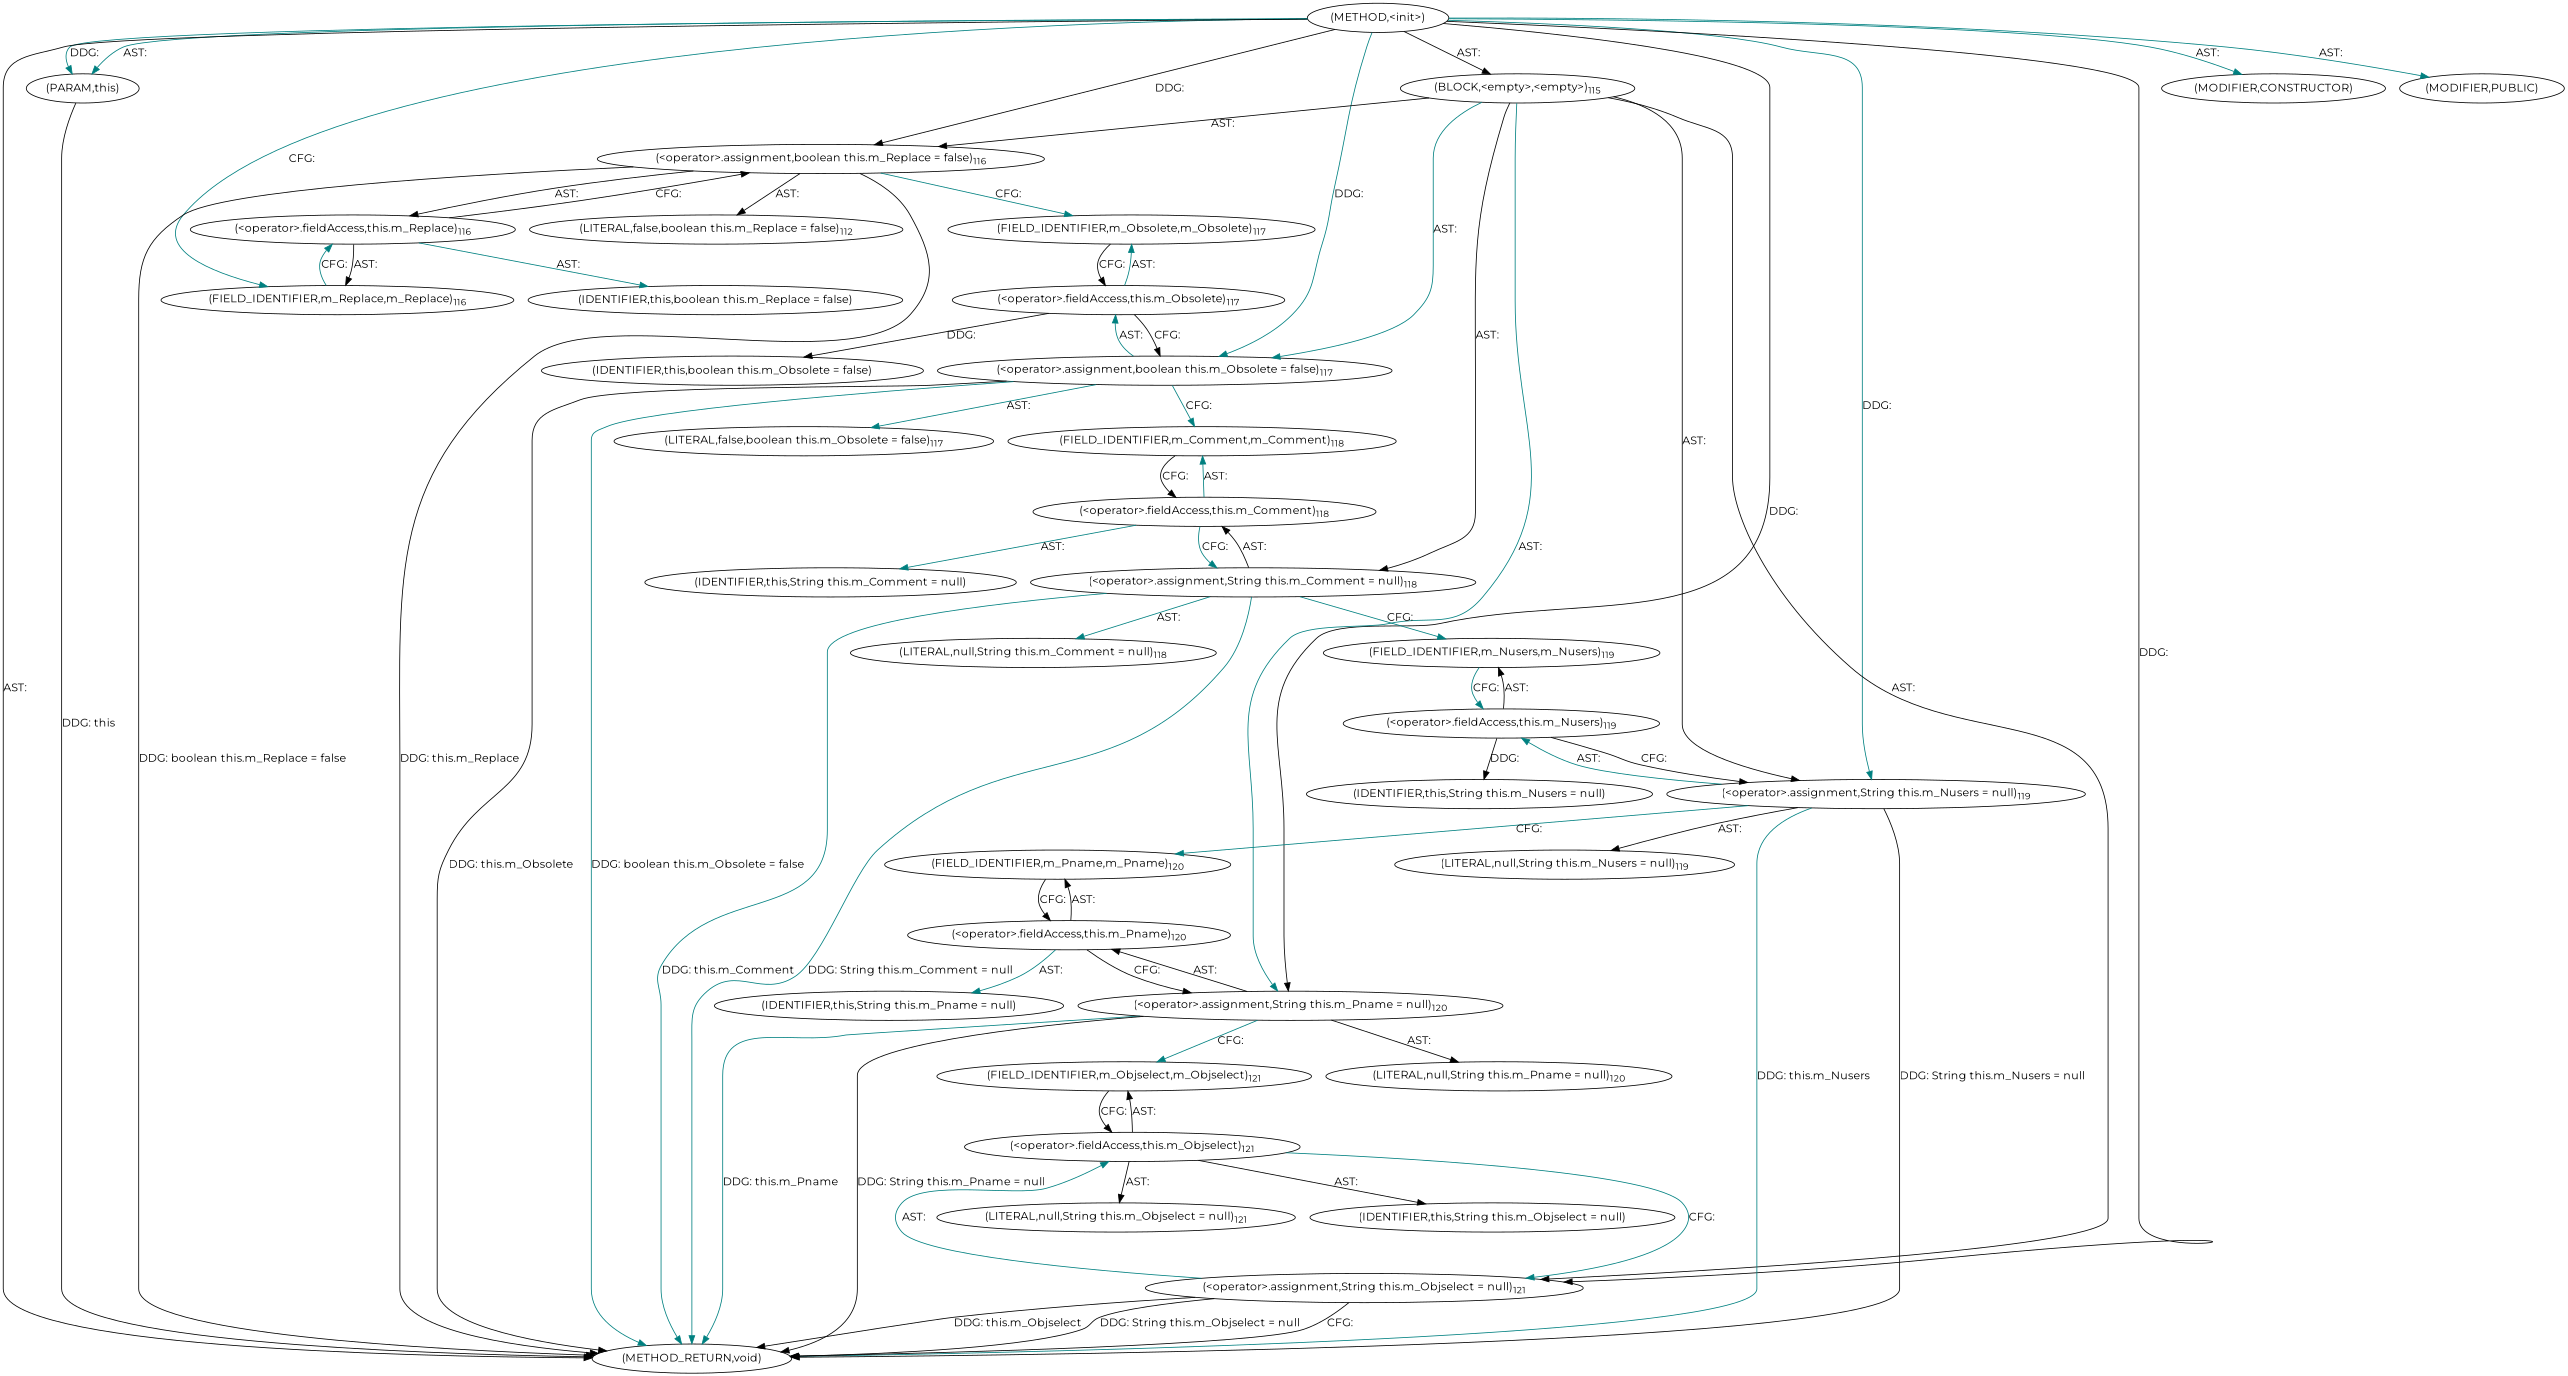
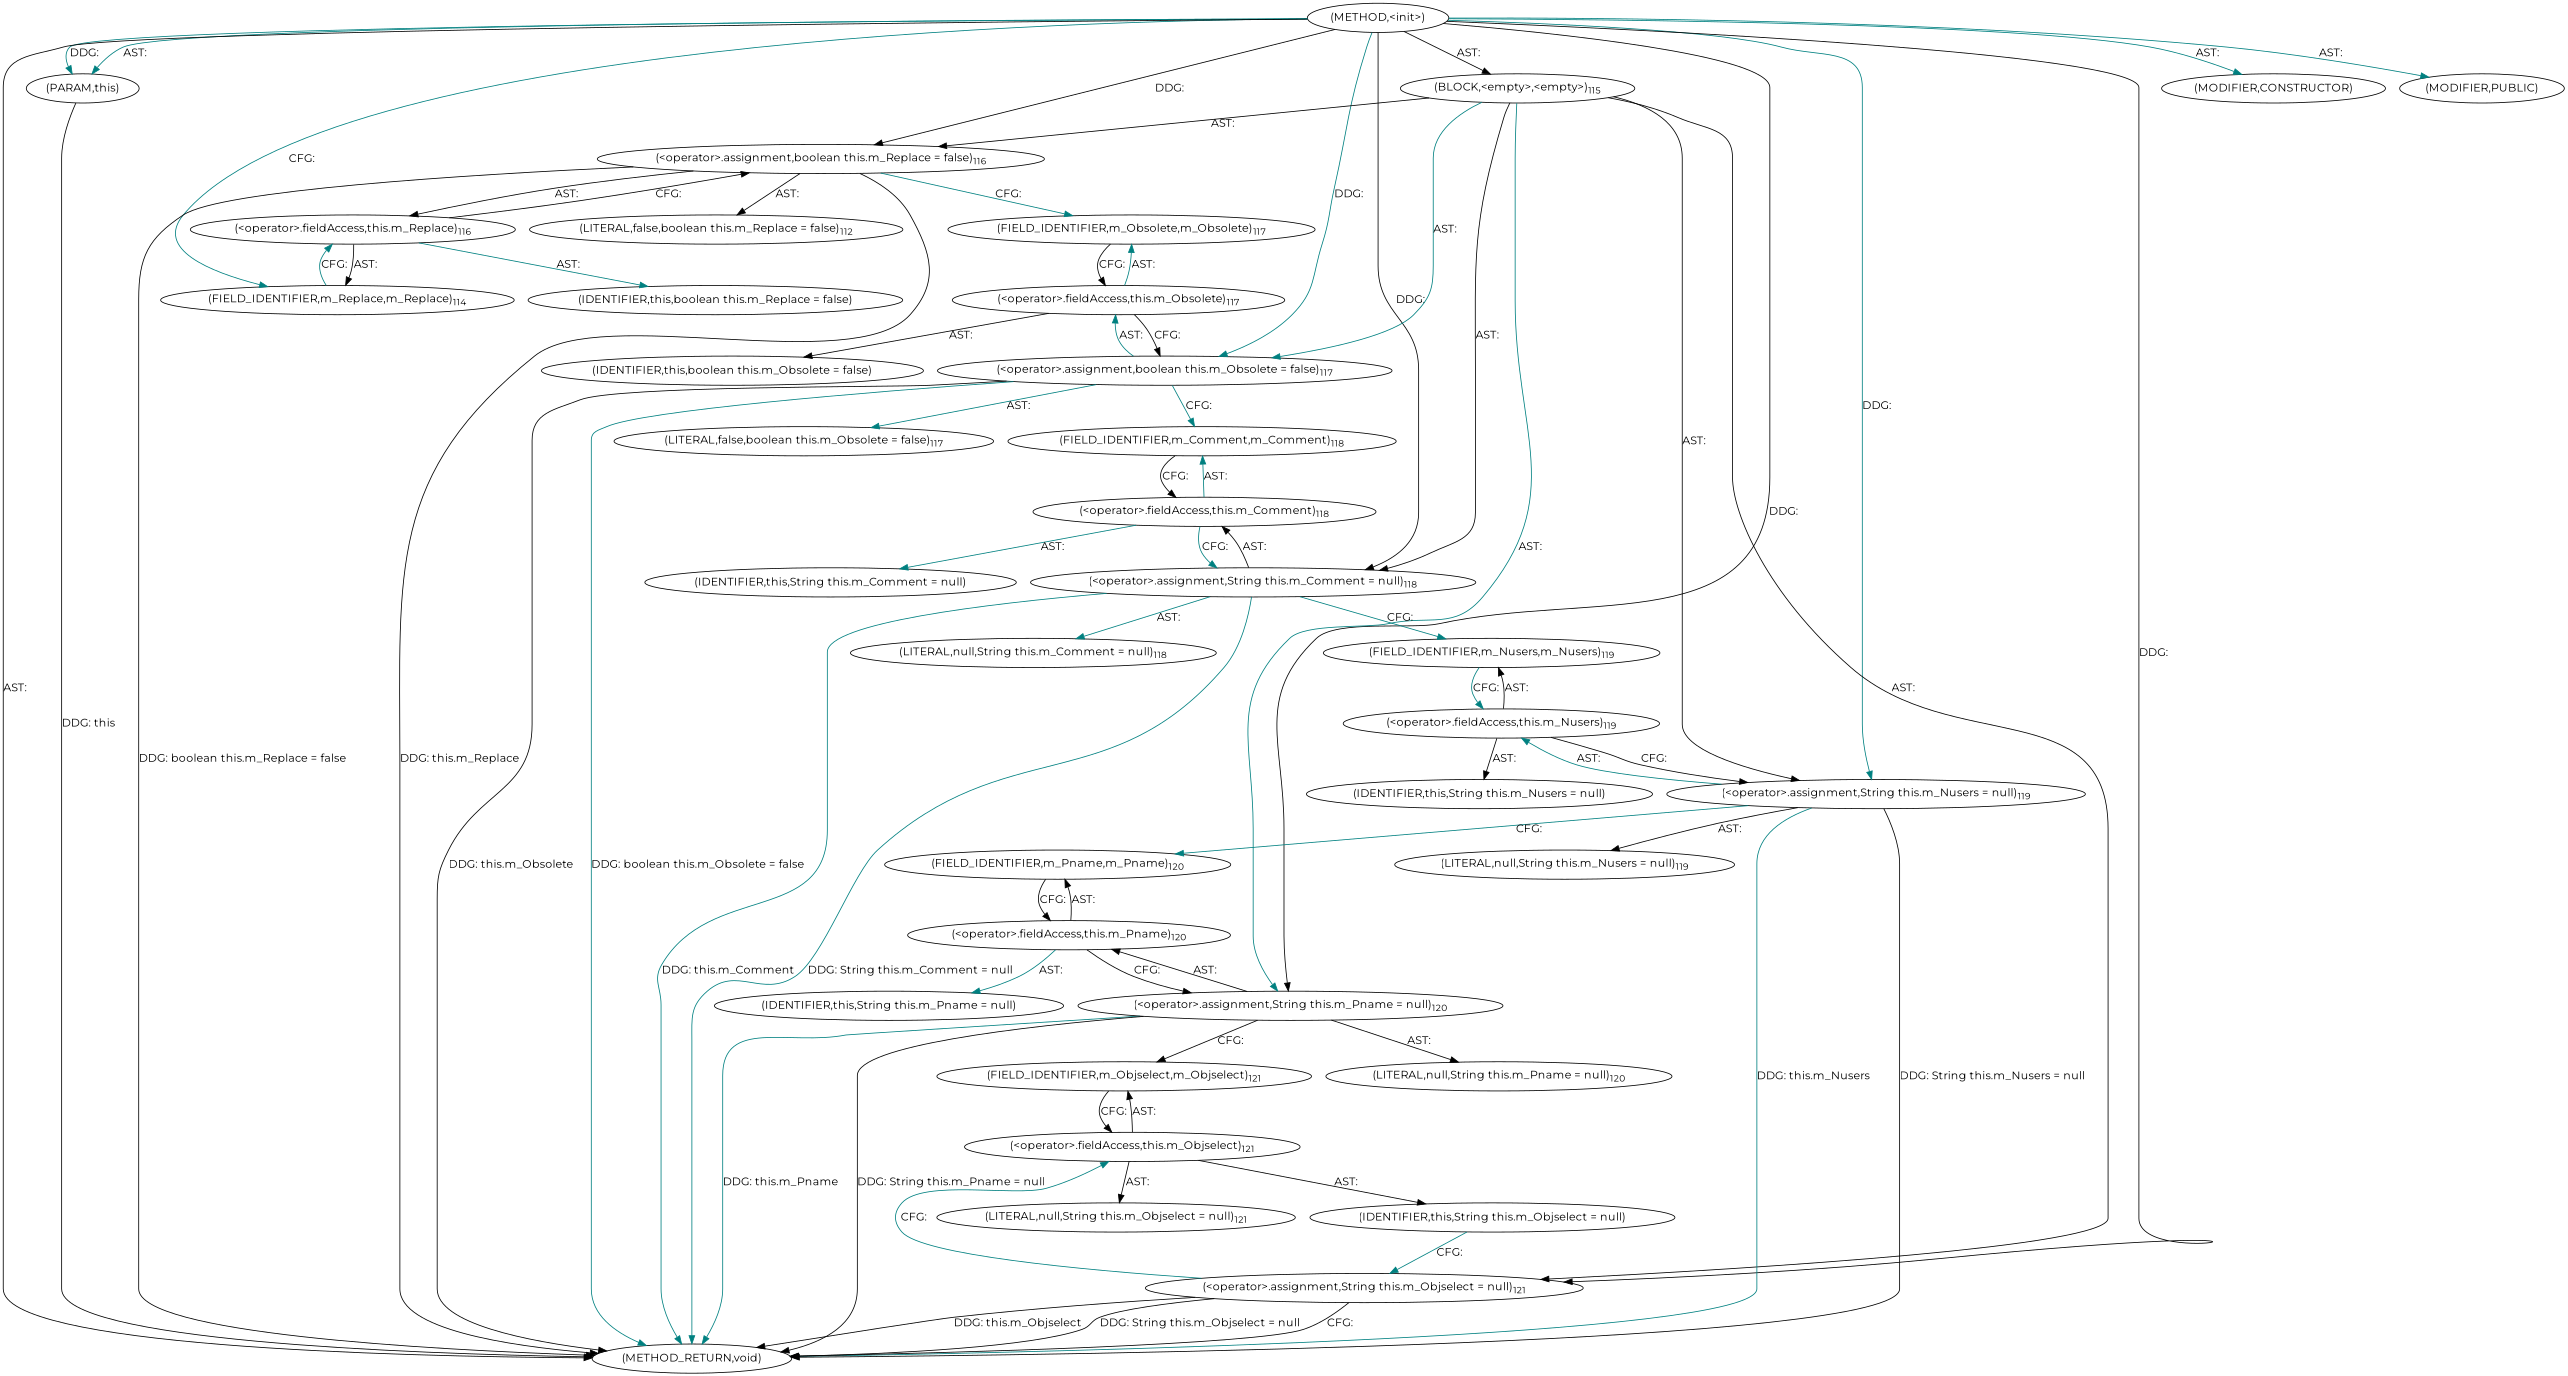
node "(FIELD_IDENTIFIER,m_Replace,m_Replace)": text "116" -> "114"
edge "(METHOD,<init>)" -> "(<operator>.assignment,String this.m_Comment = null)": added, label "DDG:"
edge "(<operator>.fieldAccess,this.m_Obsolete)" -> "(IDENTIFIER,this,boolean this.m_Obsolete = false)": label "DDG: " -> "AST: "
edge "(<operator>.fieldAccess,this.m_Nusers)" -> "(IDENTIFIER,this,String this.m_Nusers = null)": label "DDG: " -> "AST: "
edge "(<operator>.assignment,String this.m_Pname = null)" -> "(FIELD_IDENTIFIER,m_Objselect,m_Objselect)": color teal -> black
edge "(<operator>.fieldAccess,this.m_Objselect)" -> "(<operator>.assignment,String this.m_Objselect = null)": now "(IDENTIFIER,this,String this.m_Objselect = null)" -> "(<operator>.assignment,String this.m_Objselect = null)"
edge "(<operator>.assignment,String this.m_Objselect = null)" -> "(<operator>.fieldAccess,this.m_Objselect)": label "AST: " -> "CFG: "
